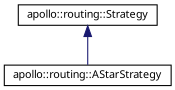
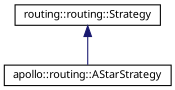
node "apollo::routing::Strategy": label "apollo::routing::Strategy" -> "routing::routing::Strategy"
